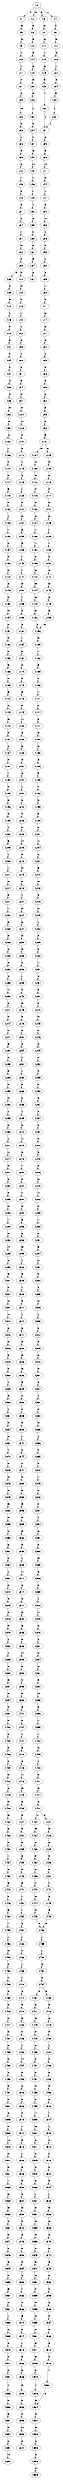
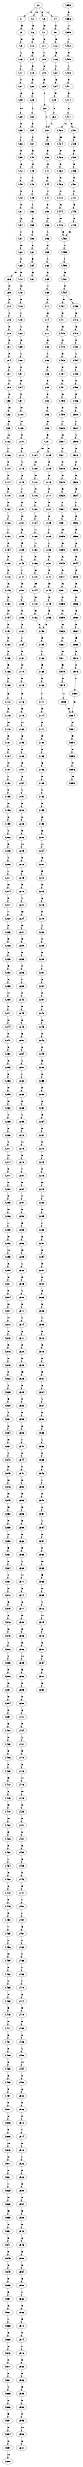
edge "S390" -> "S393": removed, label "M"
